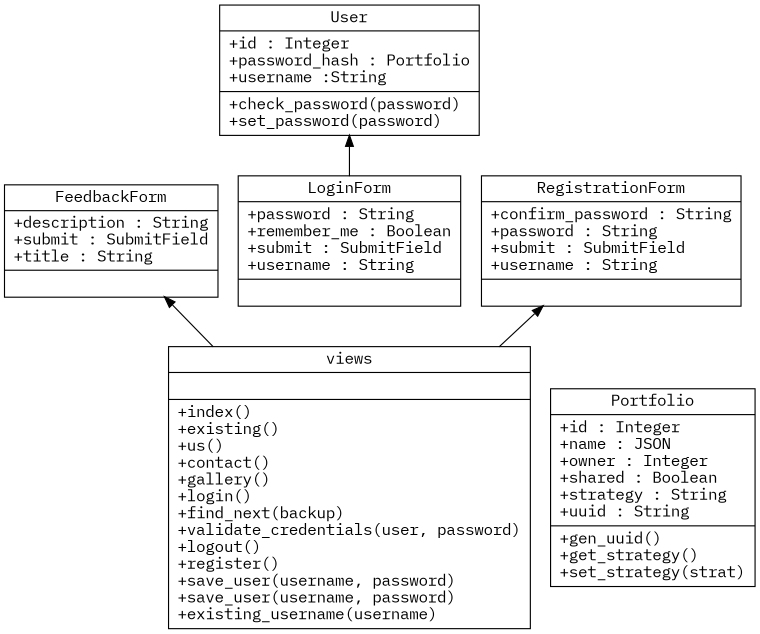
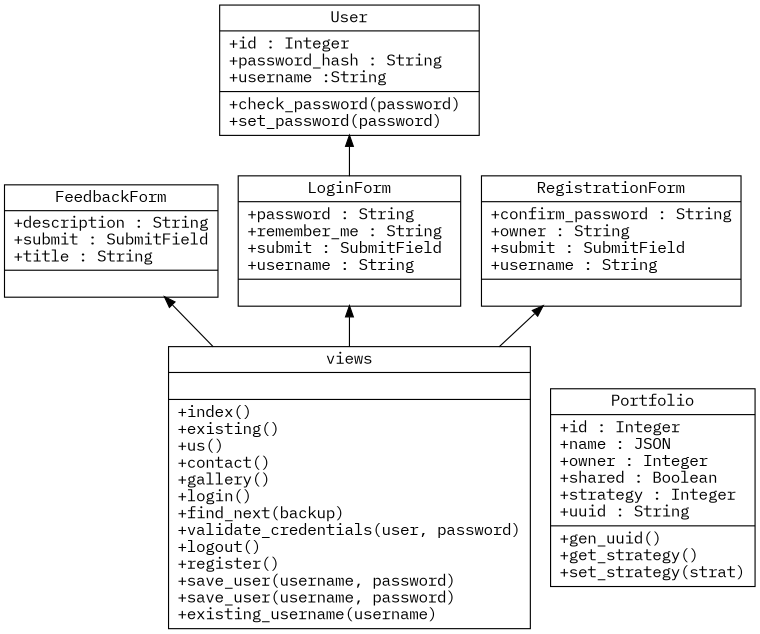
node "User": text "+password_hash : Portfolio" -> "+password_hash : String"
node "LoginForm": text "+remember_me : Boolean" -> "+remember_me : String"
node "RegistrationForm": text "+password : String" -> "+owner : String"
edge "views" -> "LoginForm": added
node "Portfolio": text "+strategy : String" -> "+strategy : Integer"
